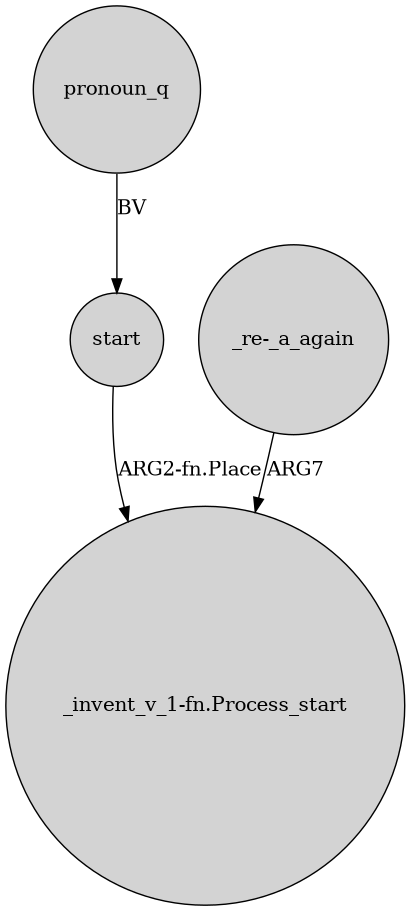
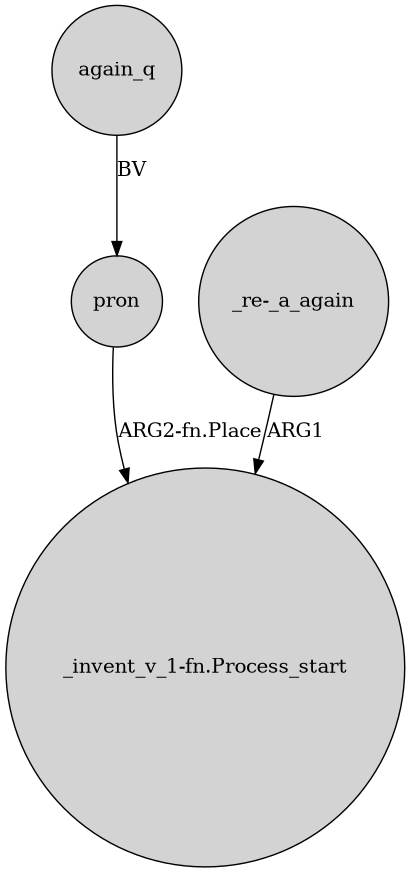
node "pronoun_q": label "pronoun_q" -> "again_q"
node "start": label "start" -> "pron"
edge "_re-_a_again" -> "_invent_v_1-fn.Process_start": label "ARG7" -> "ARG1"
